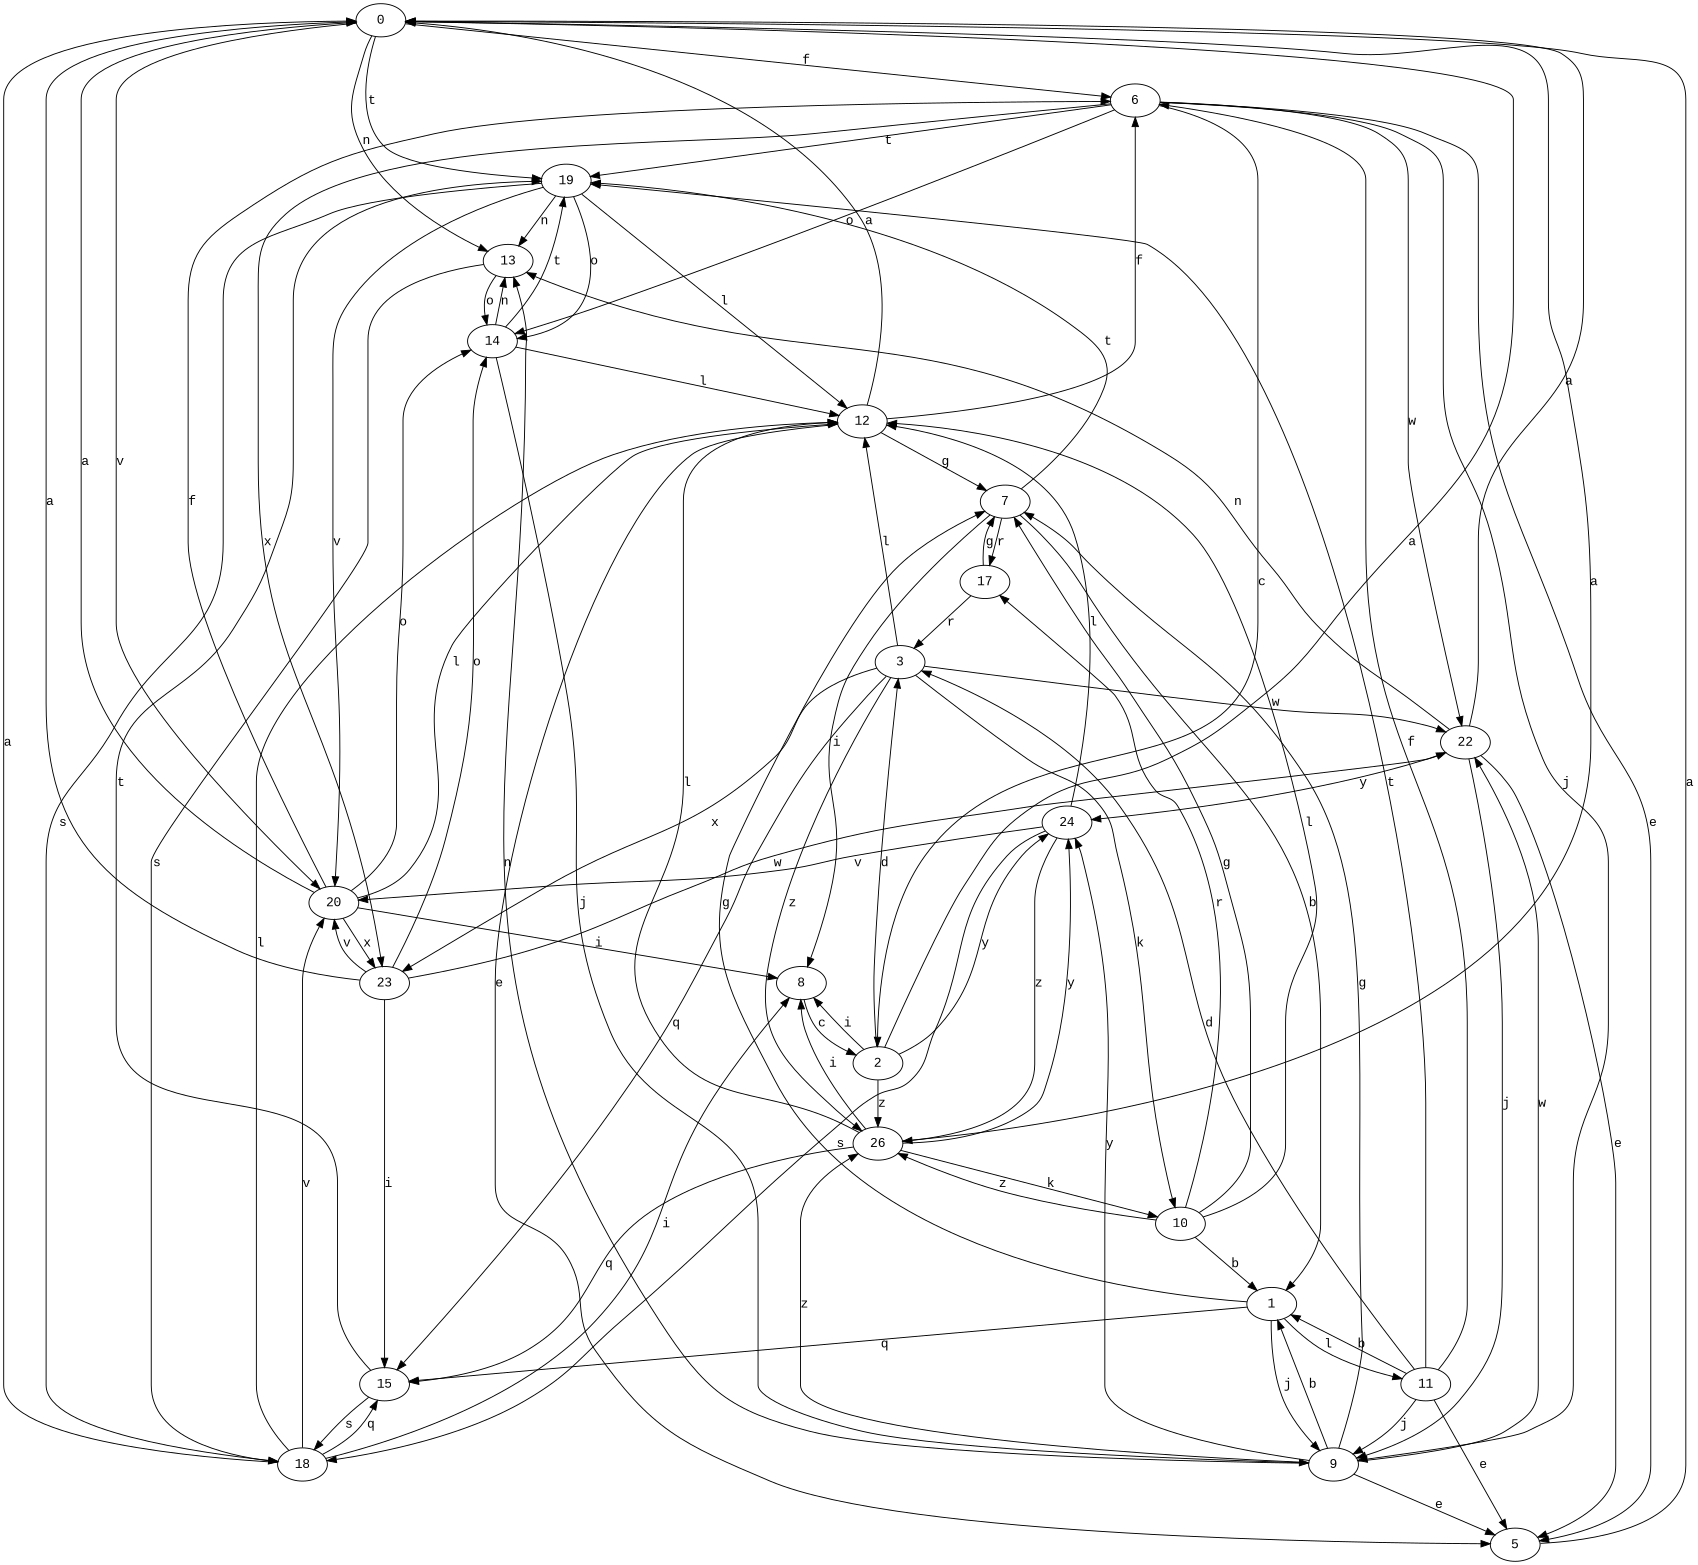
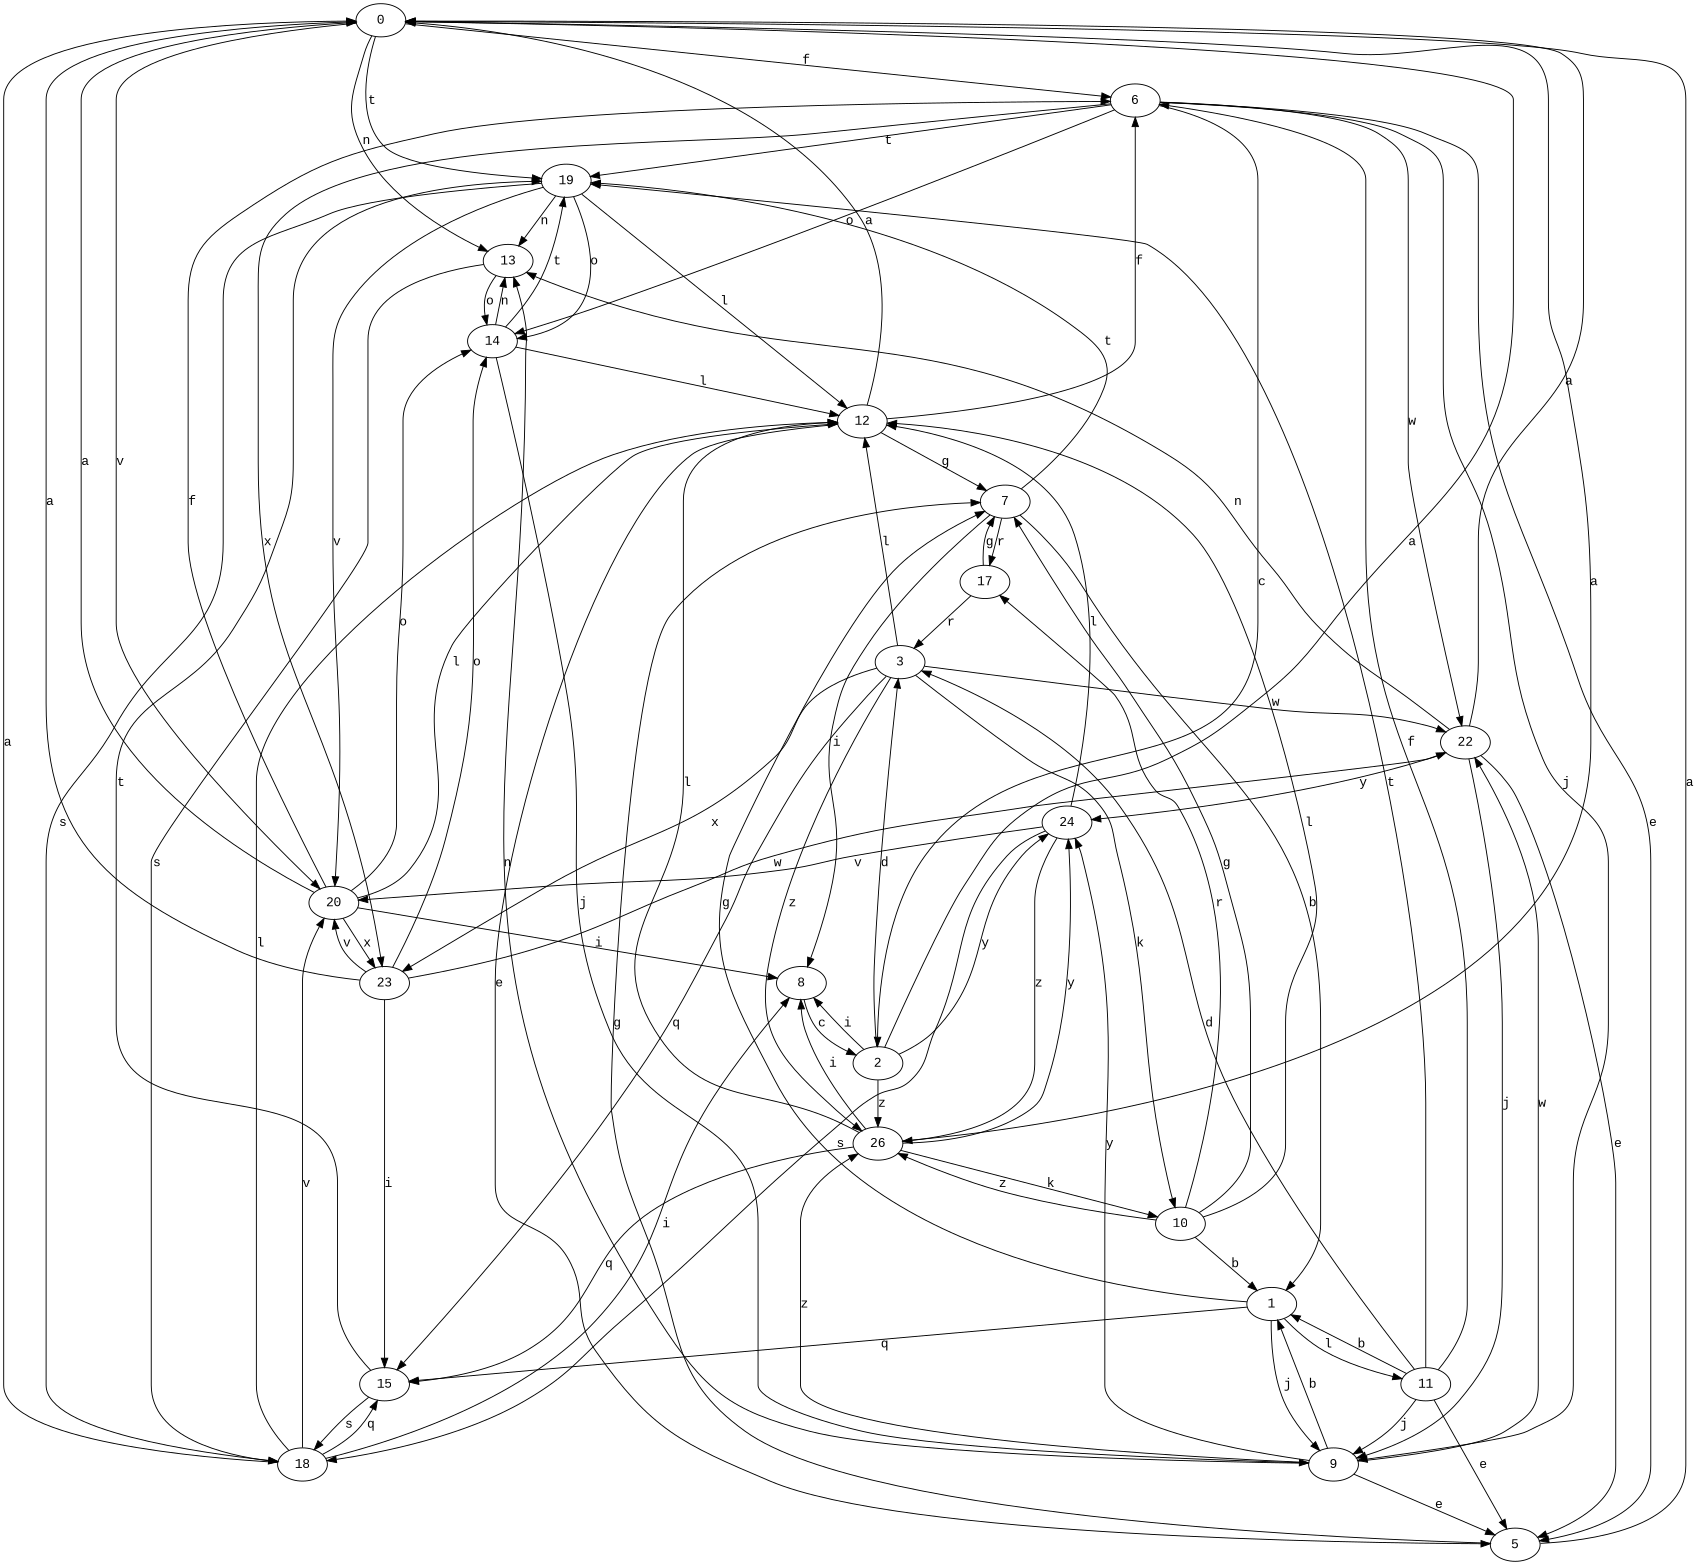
edge "9" -> "7": now "5" -> "7"
